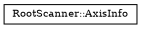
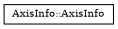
node "RootScanner::AxisInfo": label "RootScanner::AxisInfo" -> "AxisInfo::AxisInfo"
